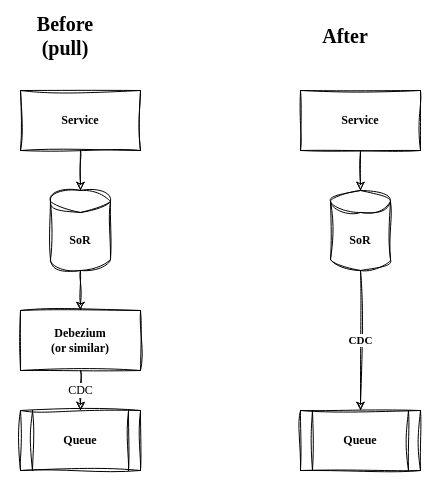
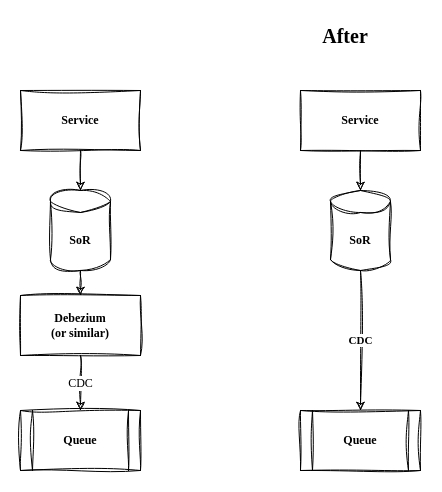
node "Before (pull)": removed
node "Debezium (or similar)": moved (81, 341) -> (81, 326)
